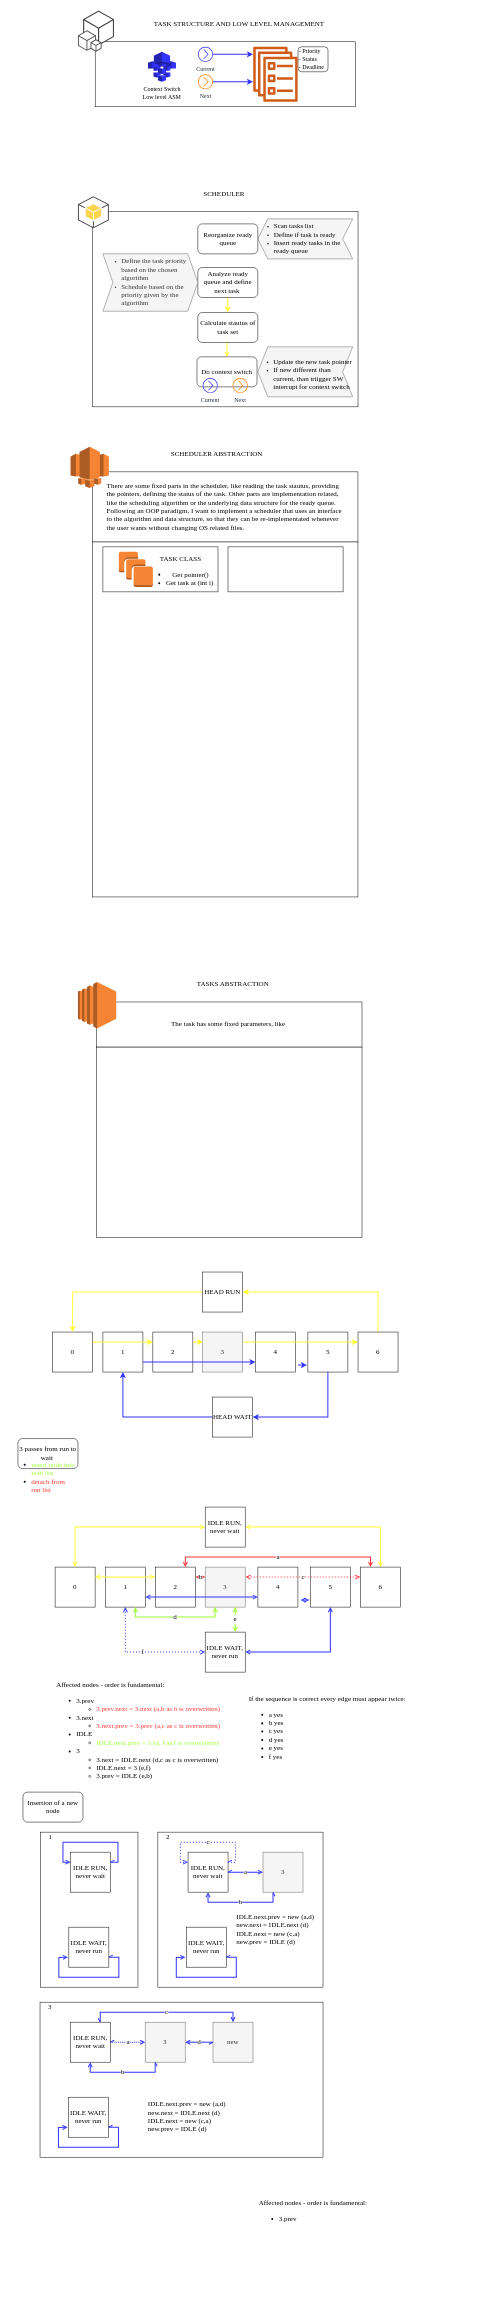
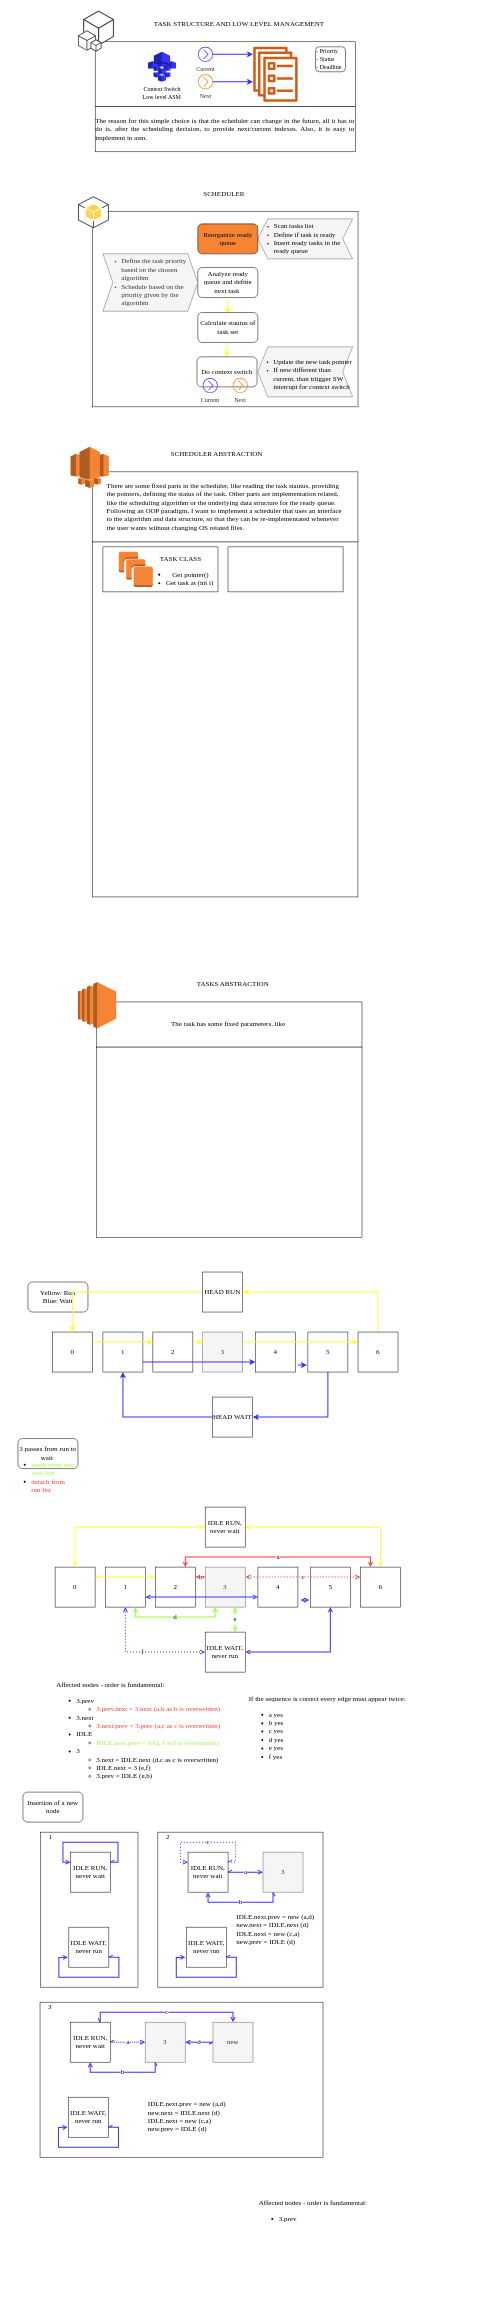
node "- Priority - Status - Deadline": moved (313, 59) -> (330, 59)
node "The reason for this simple choice is that the scheduler can change in the future, all it has to do is, after the scheduling decision, to provide next/current indexes. Also, it is easy to implement in asm.": added
node "Reorganize ready queue": fillcolor #ffffff -> #f58534
edge "Analyze ready queue and define next task" -> "Calculate stautus of task set": arrowhead classic -> diamond
edge "Calculate stautus of task set" -> "Do context switch": arrowhead open -> classic
node "Yellow: Run Blue: Wait": added
